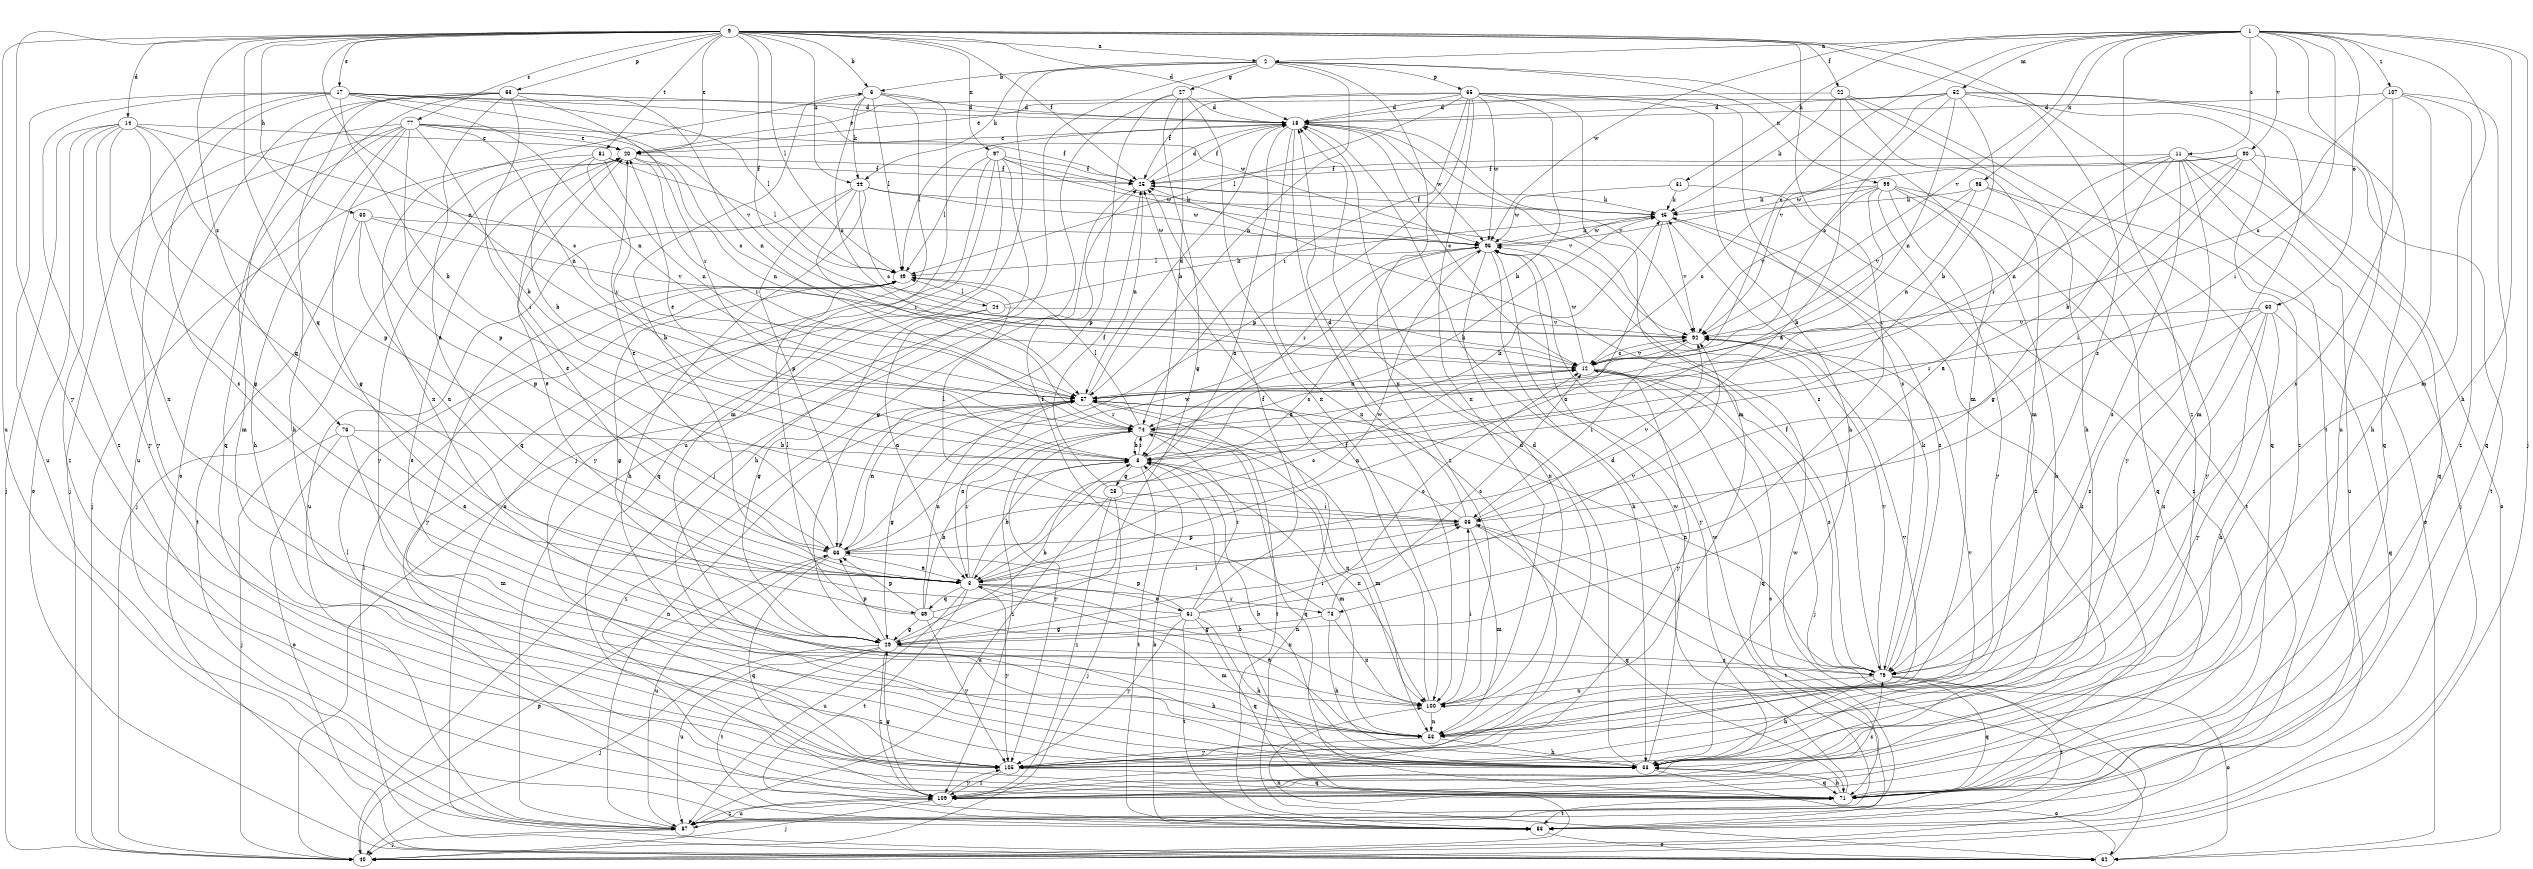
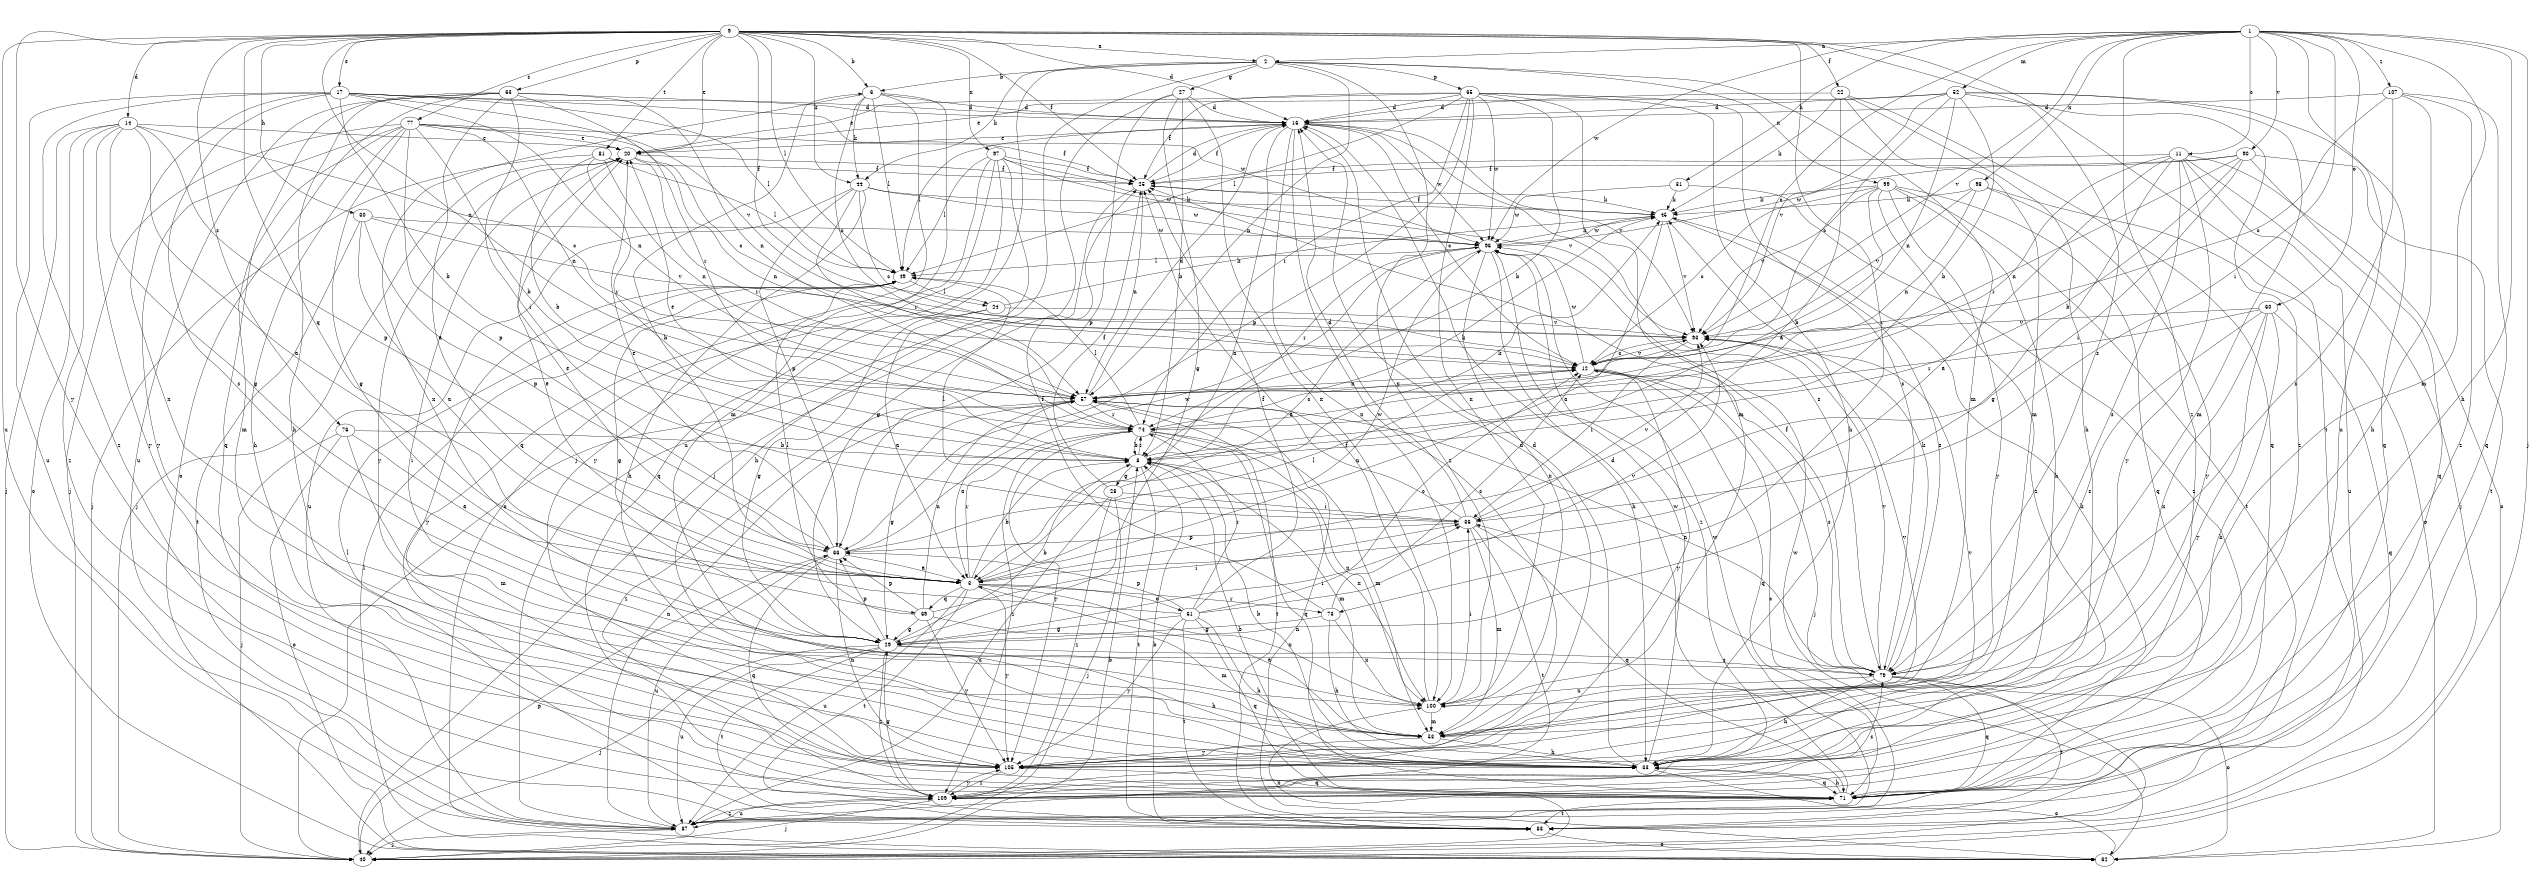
node "18": label "18" -> "16"
edge "24" -> "49": reversed
node "92": label "92" -> "93"
edge "14" -> "3": label "q" -> "a"
edge "66" -> "57": now "66" -> "105"
edge "33" -> "20": label "e" -> "i"
edge "66" -> "12": label "c" -> "l"
edge "69" -> "8": now "40" -> "8"
edge "96" -> "109": label "y" -> "z"
edge "36" -> "83": now "36" -> "87"
edge "100" -> "53": label "n" -> "m"
